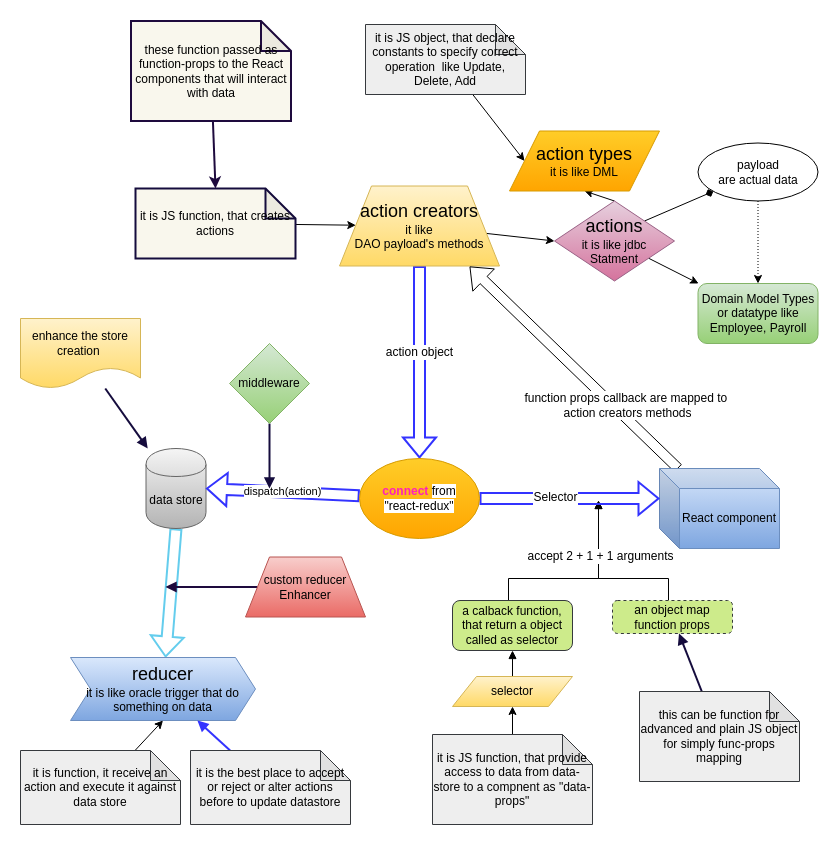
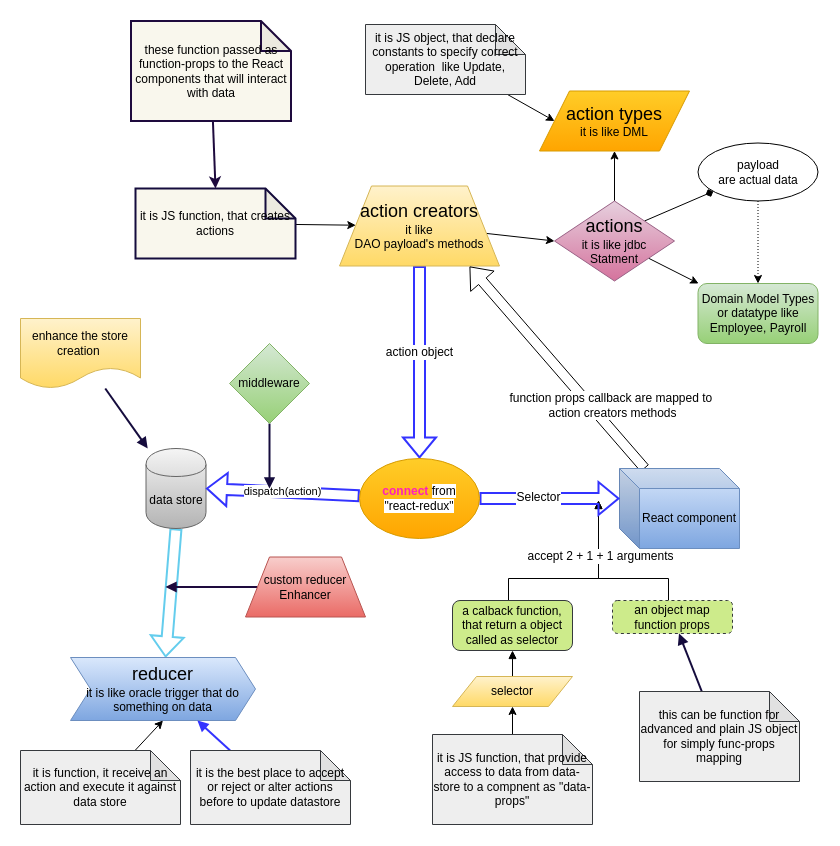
node "action types it is like DML": moved (585, 161) -> (615, 121)
node "React component": moved (720, 509) -> (680, 509)
